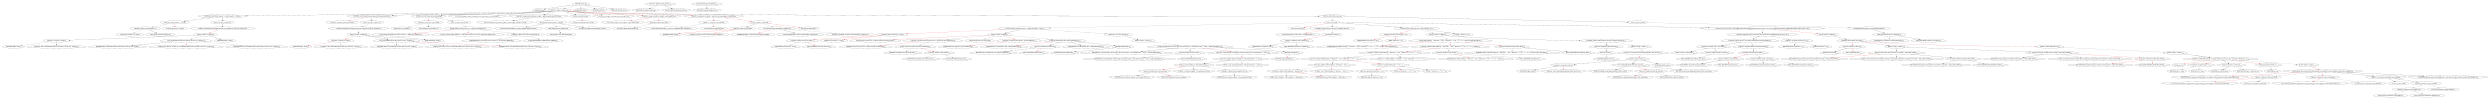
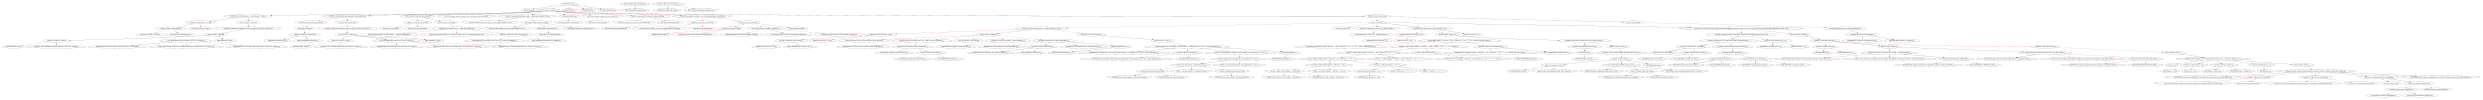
node "(IDENTIFIER,this,setRmic(this))": added
node "(exists,baseDir.exists())": added
node "(size,compileList.size())": removed
node "(IDENTIFIER,this,null != sourceBase)": added
